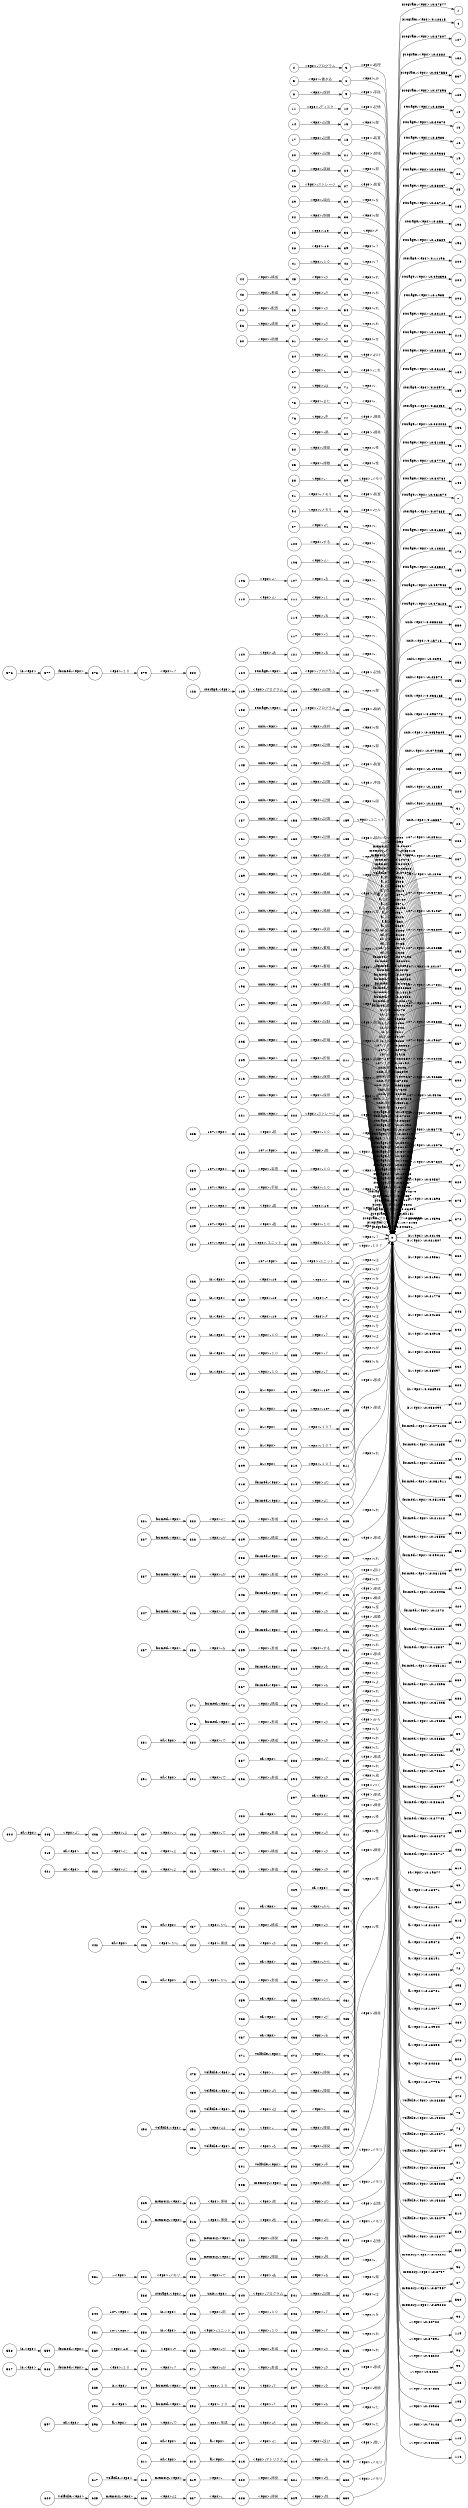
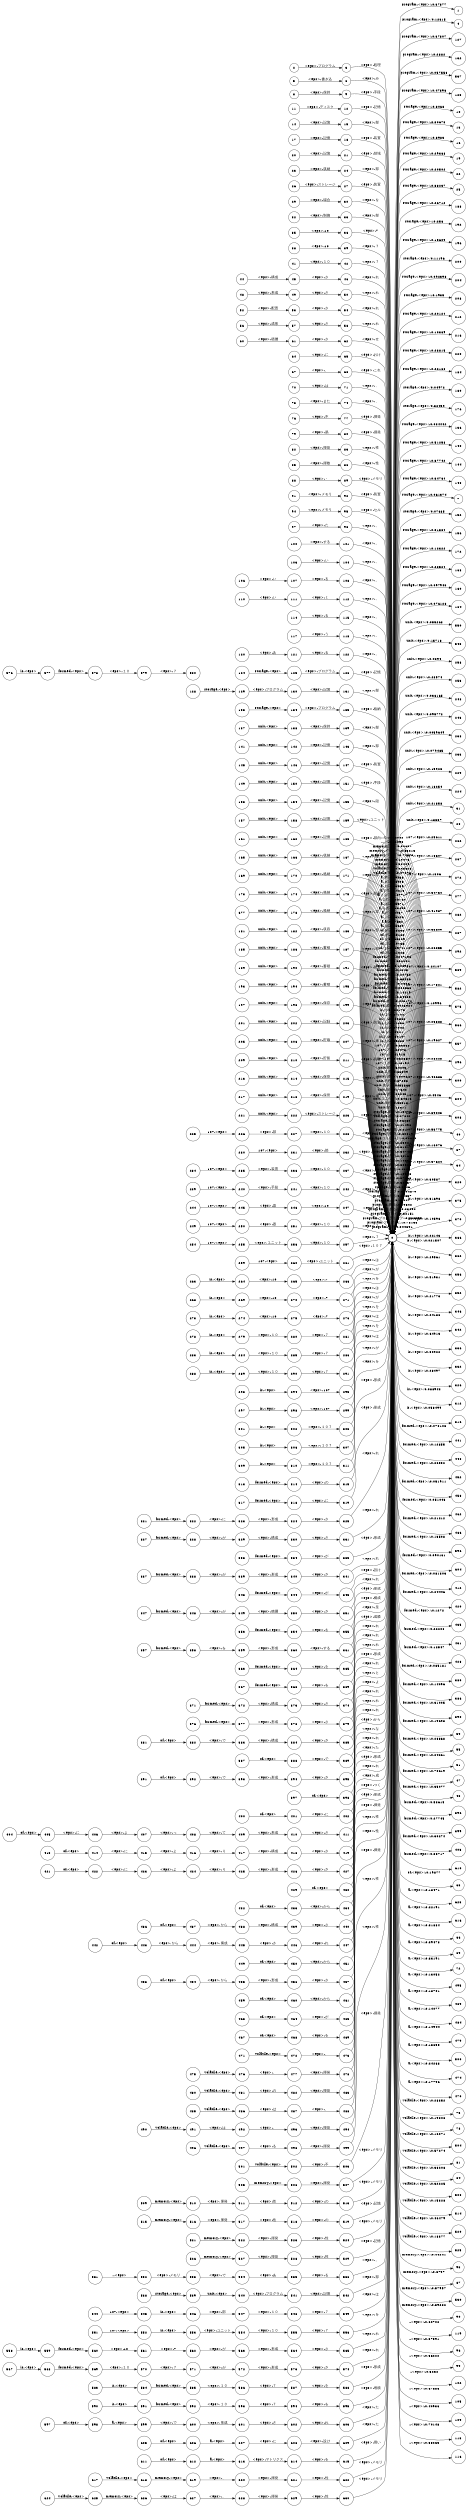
node "177": label "177" -> "677"
